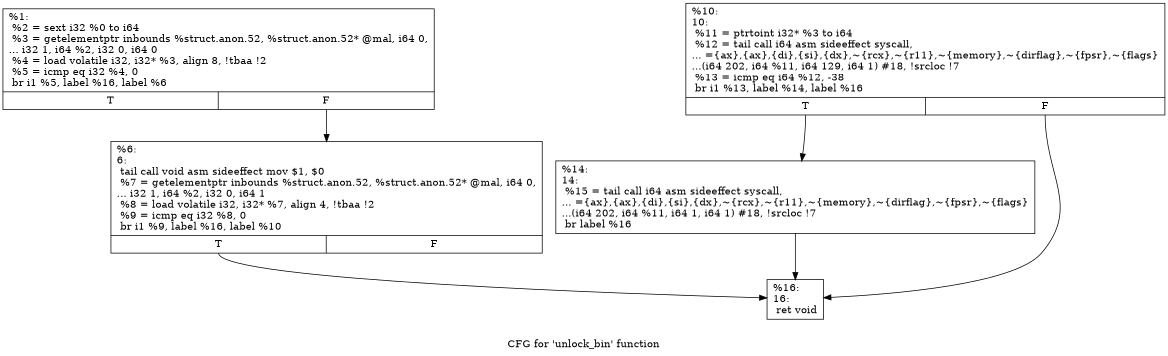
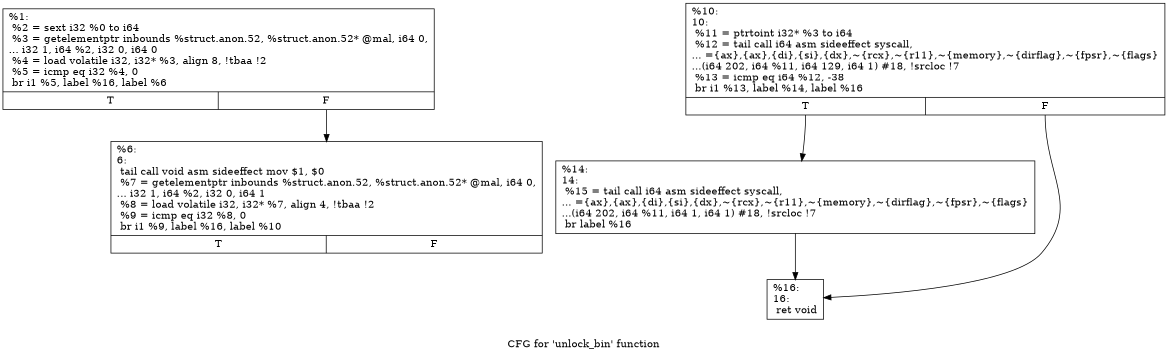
edge "%6:" -> "%16:": removed
